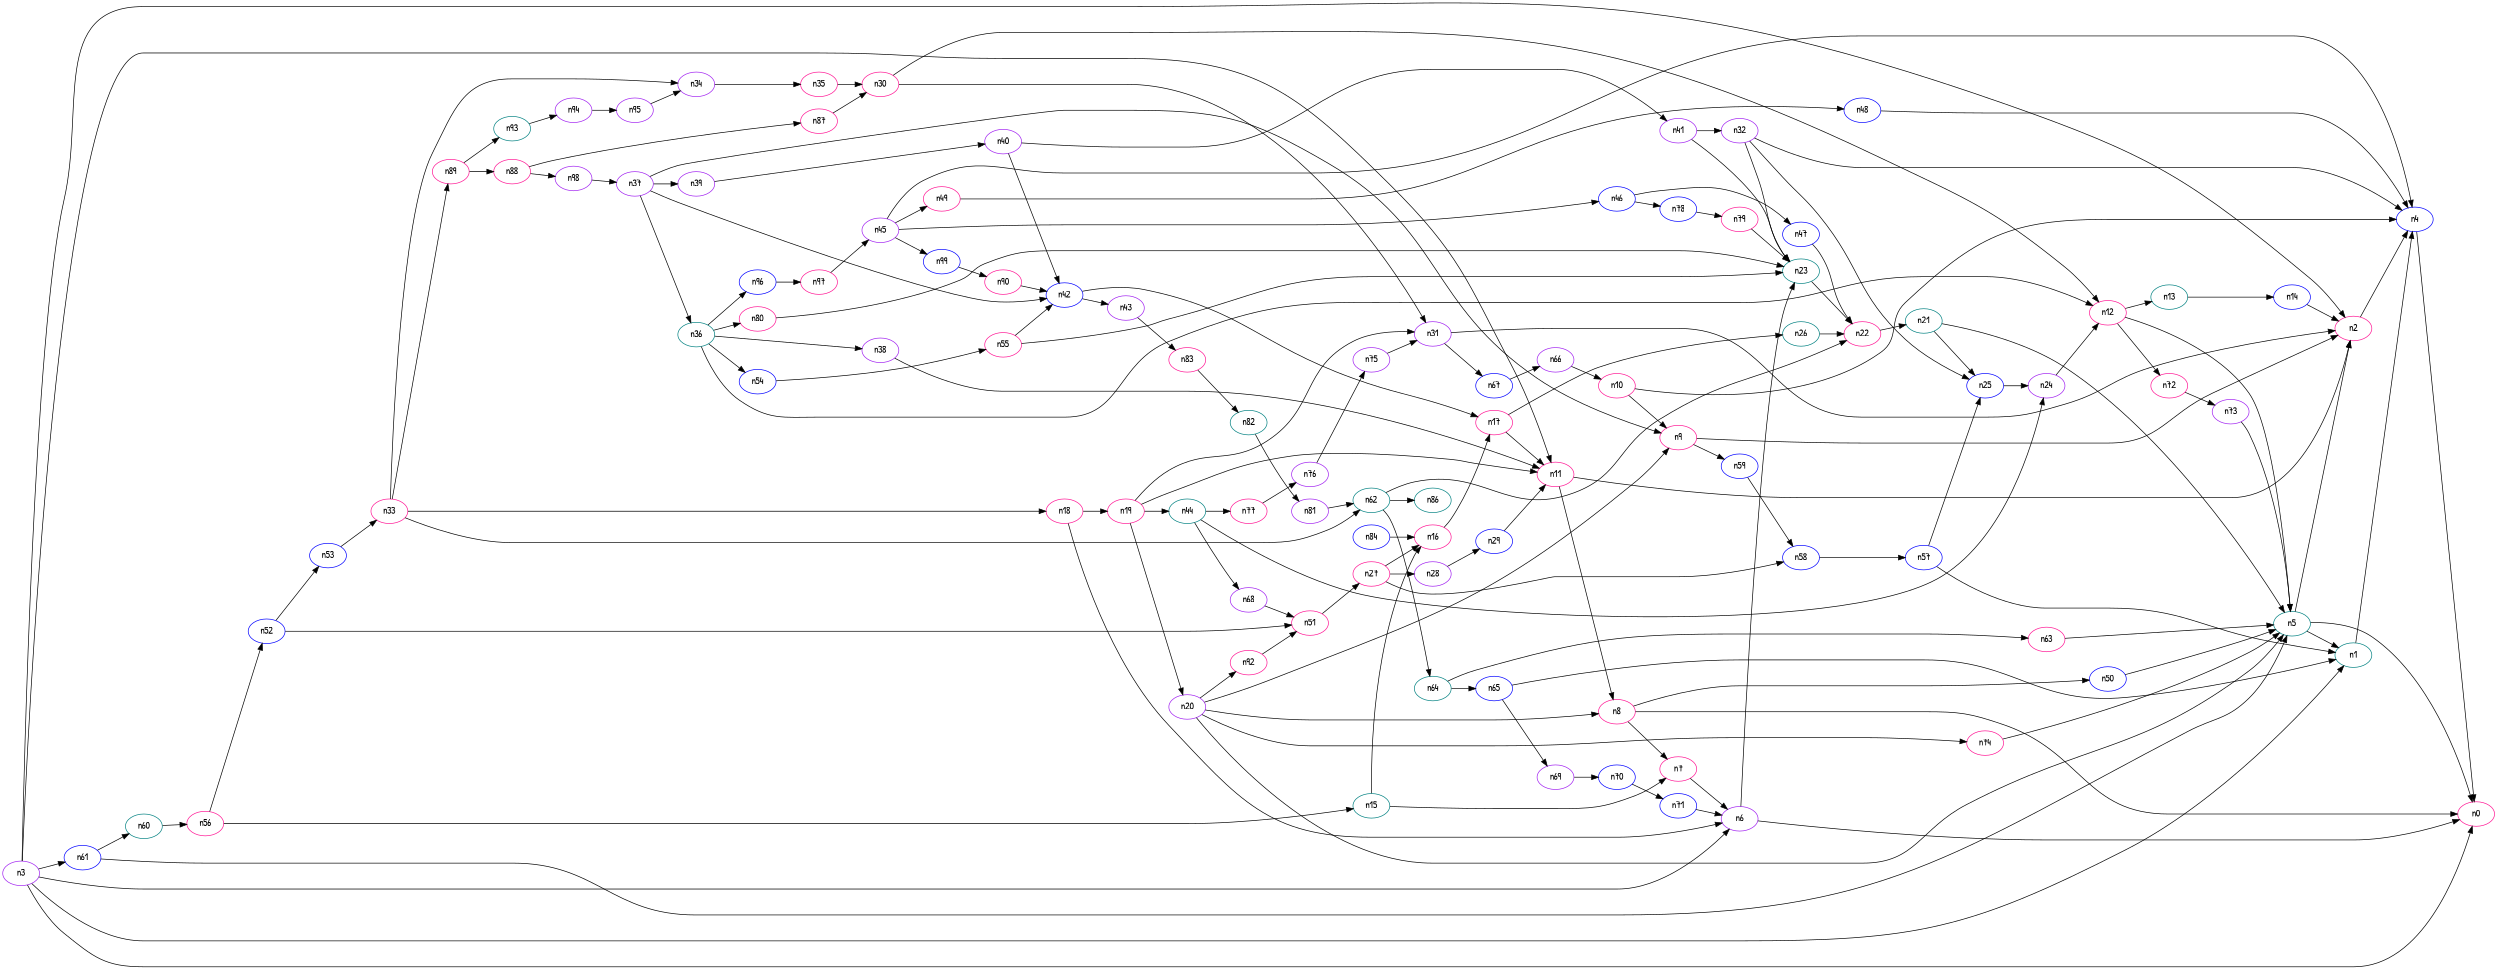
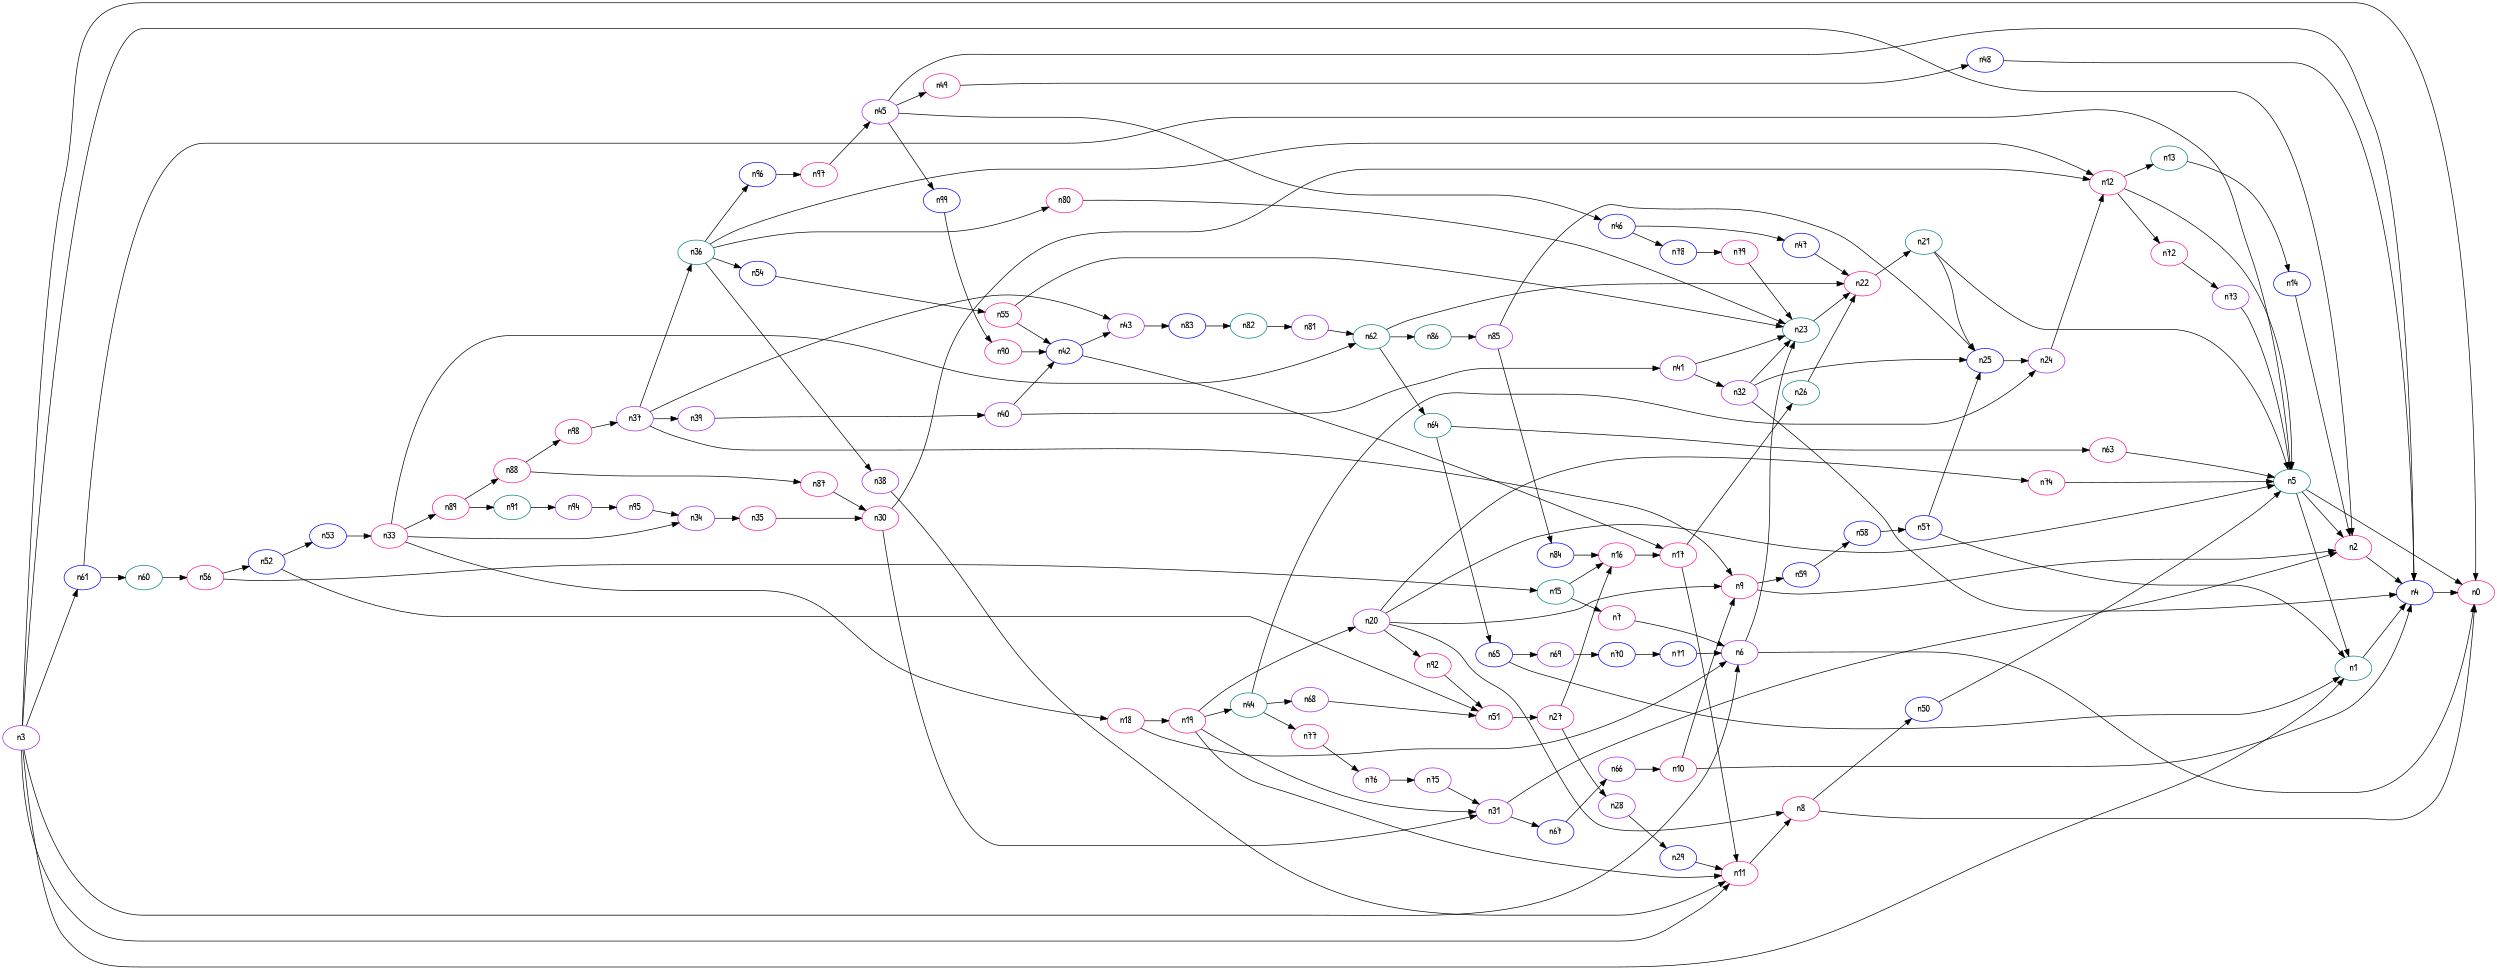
node "n93": label "n93" -> "n91"
node "n98": color purple -> deeppink
edge "n37" -> "n42": now "n37" -> "n43"
node "n85": added
node "n83": color deeppink -> blue
edge "n11" -> "n2": removed
edge "n27" -> "n58": removed
edge "n8" -> "n7": removed
